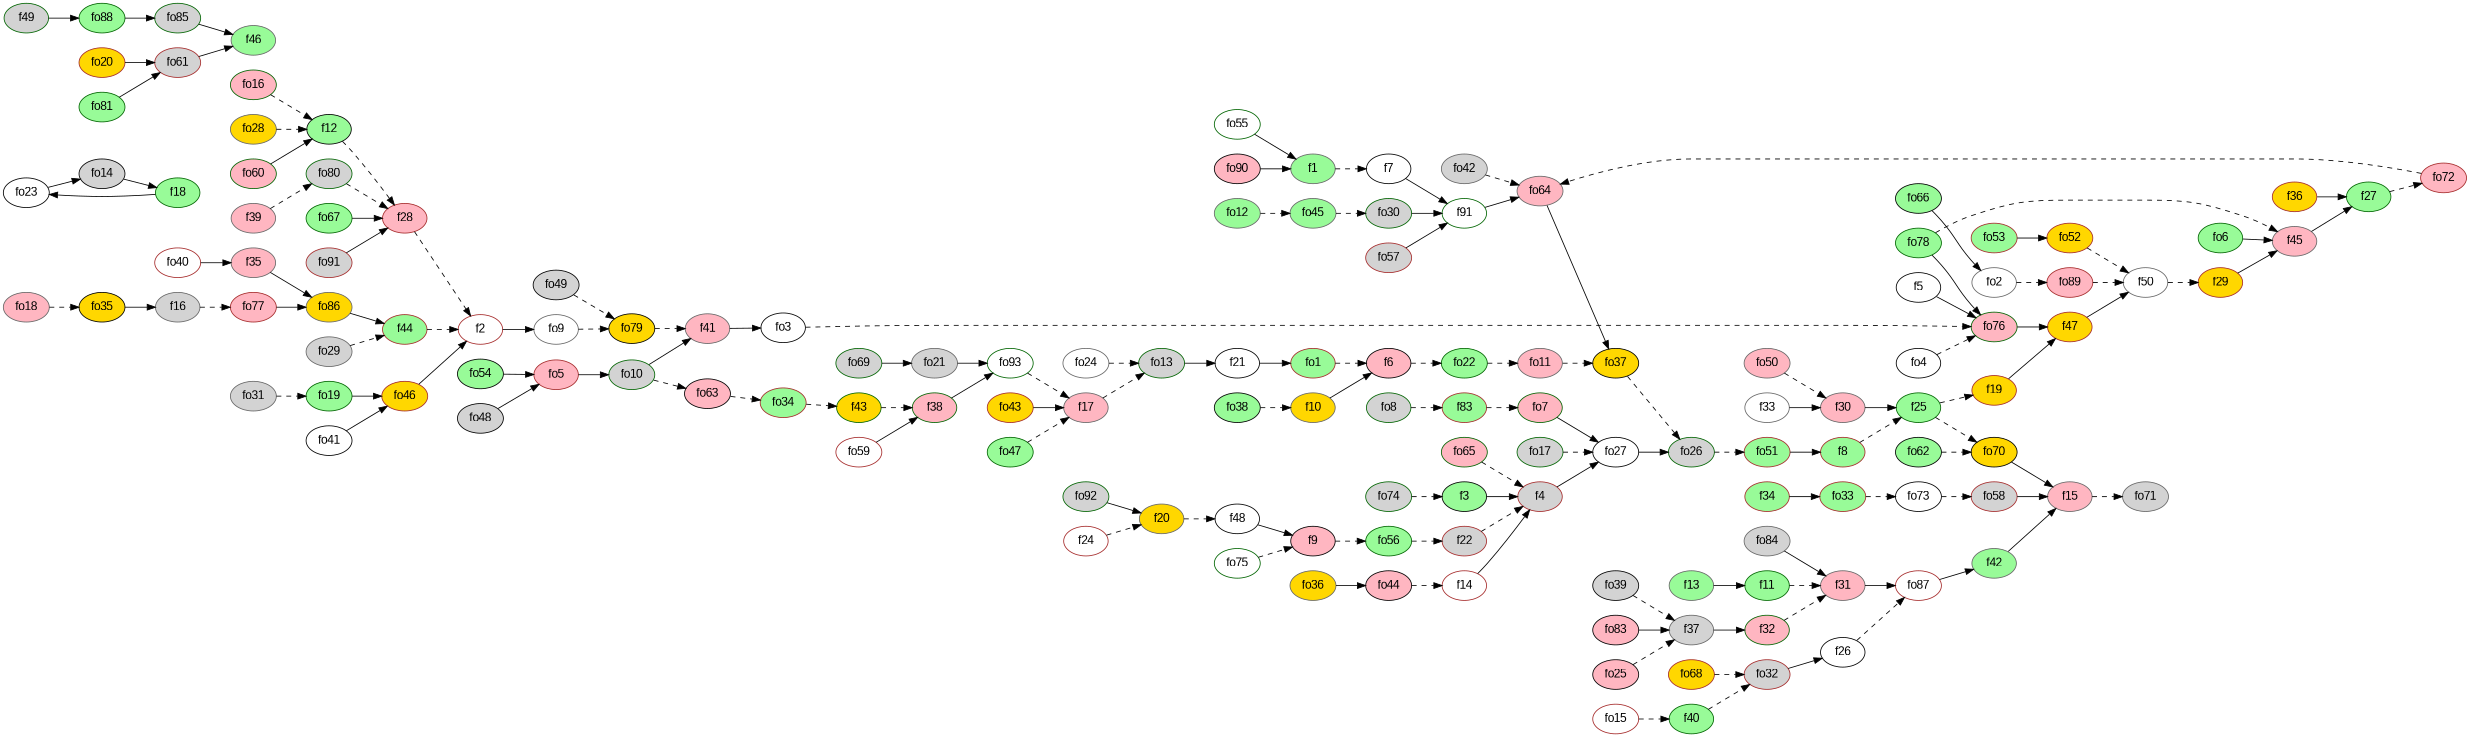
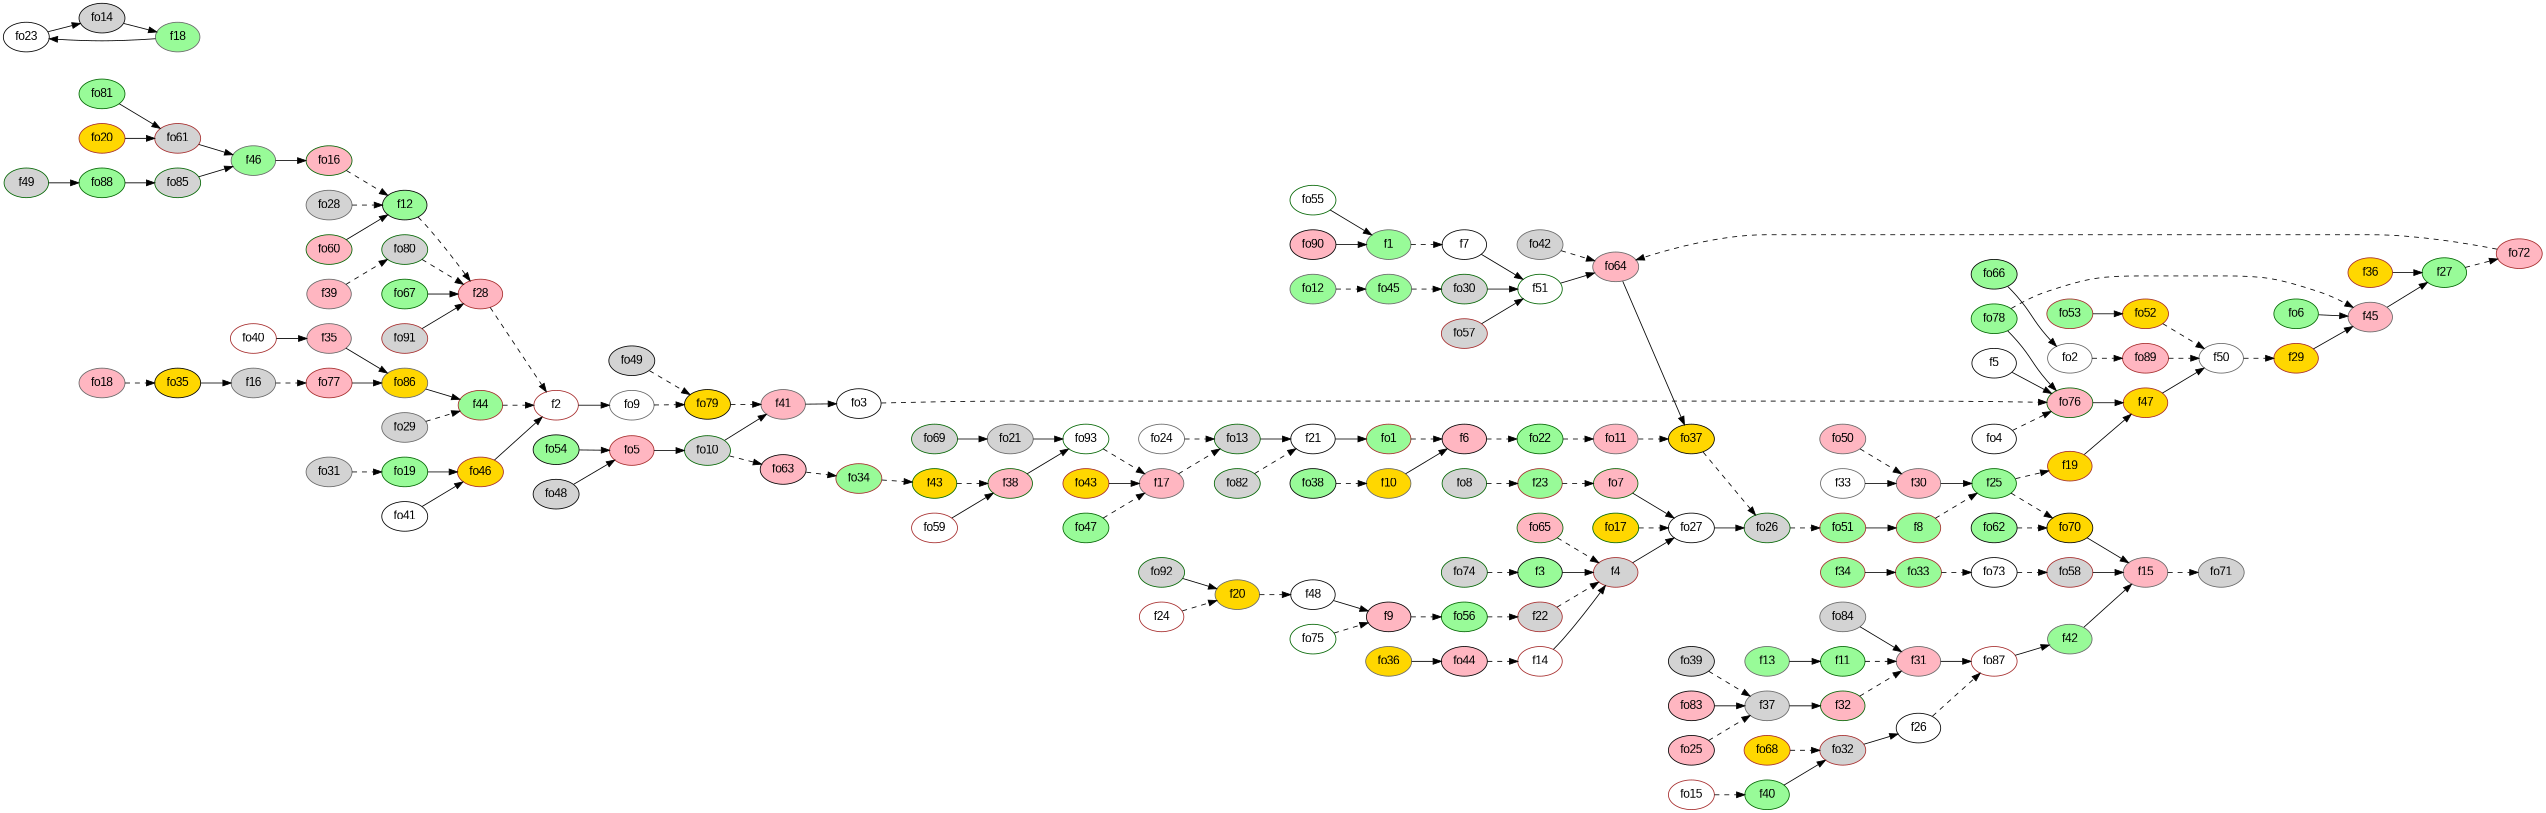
node "fo28": fillcolor gold -> lightgrey
edge "f46" -> "fo16": added
node "f18": color darkgreen -> gray40
node "f91": label "f91" -> "f51"
node "f83": label "f83" -> "f23"
node "fo17": fillcolor lightgrey -> gold
node "fo82": added
edge "f40" -> "fo32": style dashed -> solid
